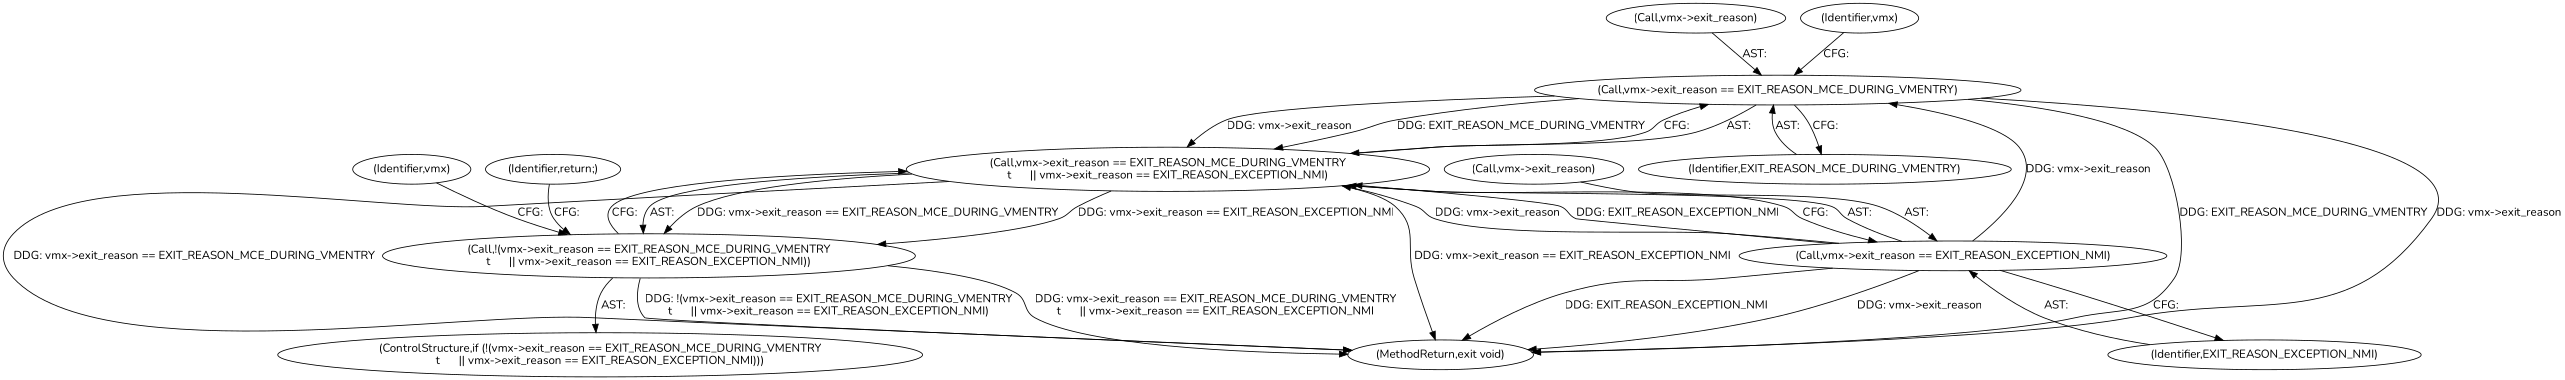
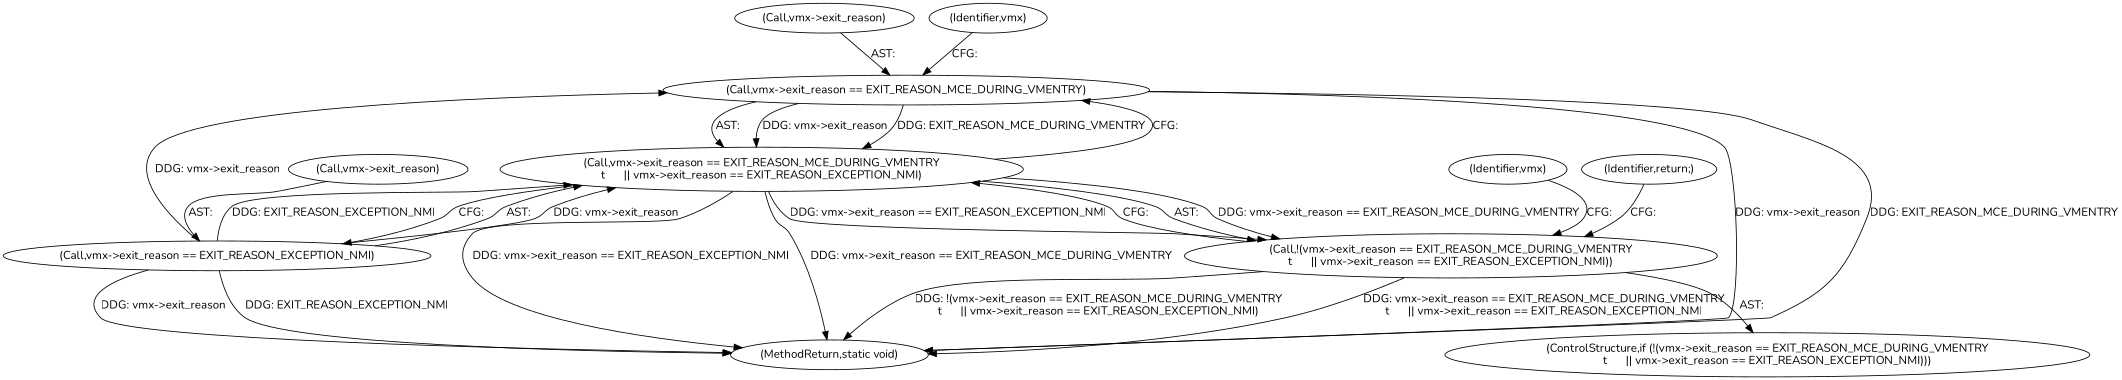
node "(Identifier,EXIT_REASON_MCE_DURING_VMENTRY)": removed
node "(MethodReturn,exit void)": label "(MethodReturn,exit void)" -> "(MethodReturn,static void)"
node "(Identifier,EXIT_REASON_EXCEPTION_NMI)": removed
